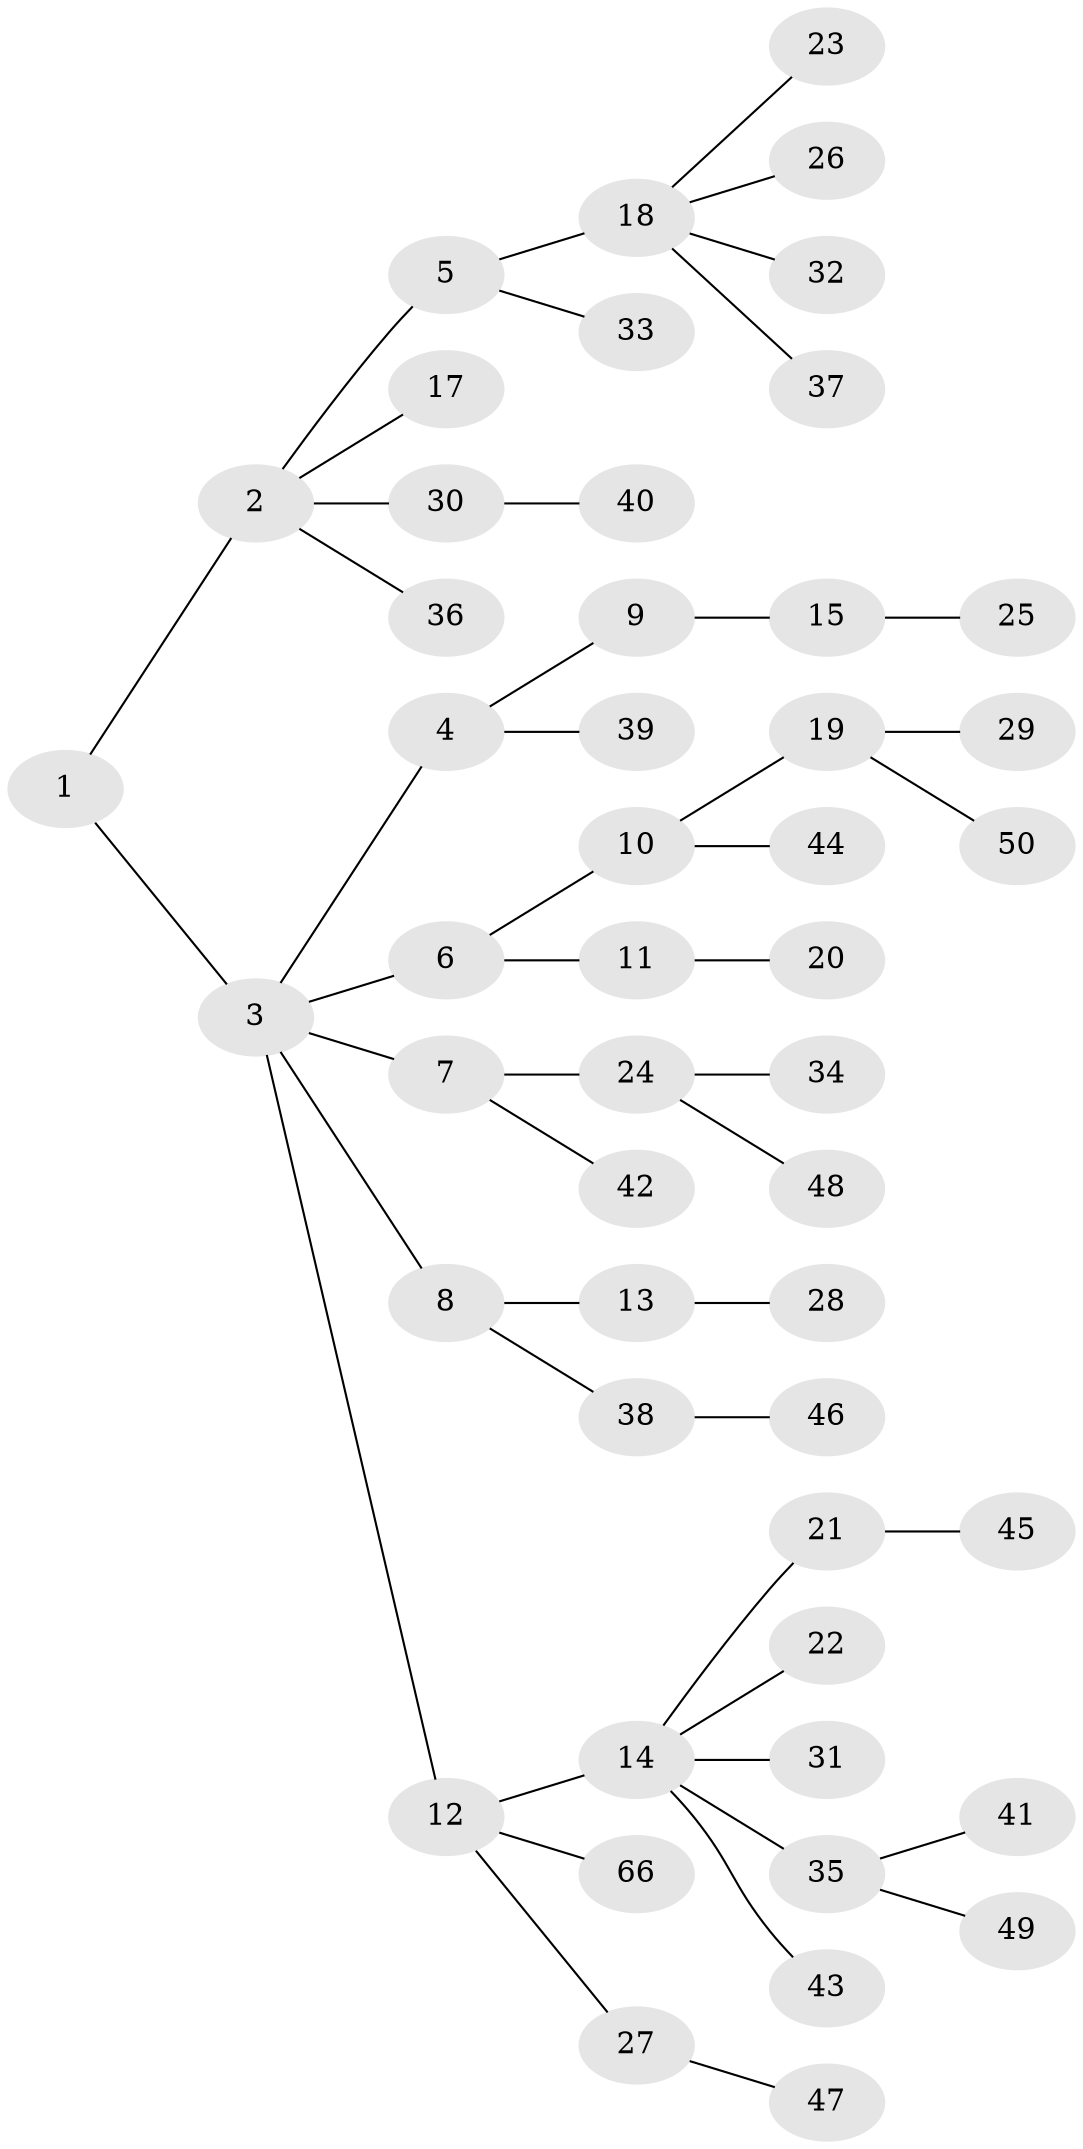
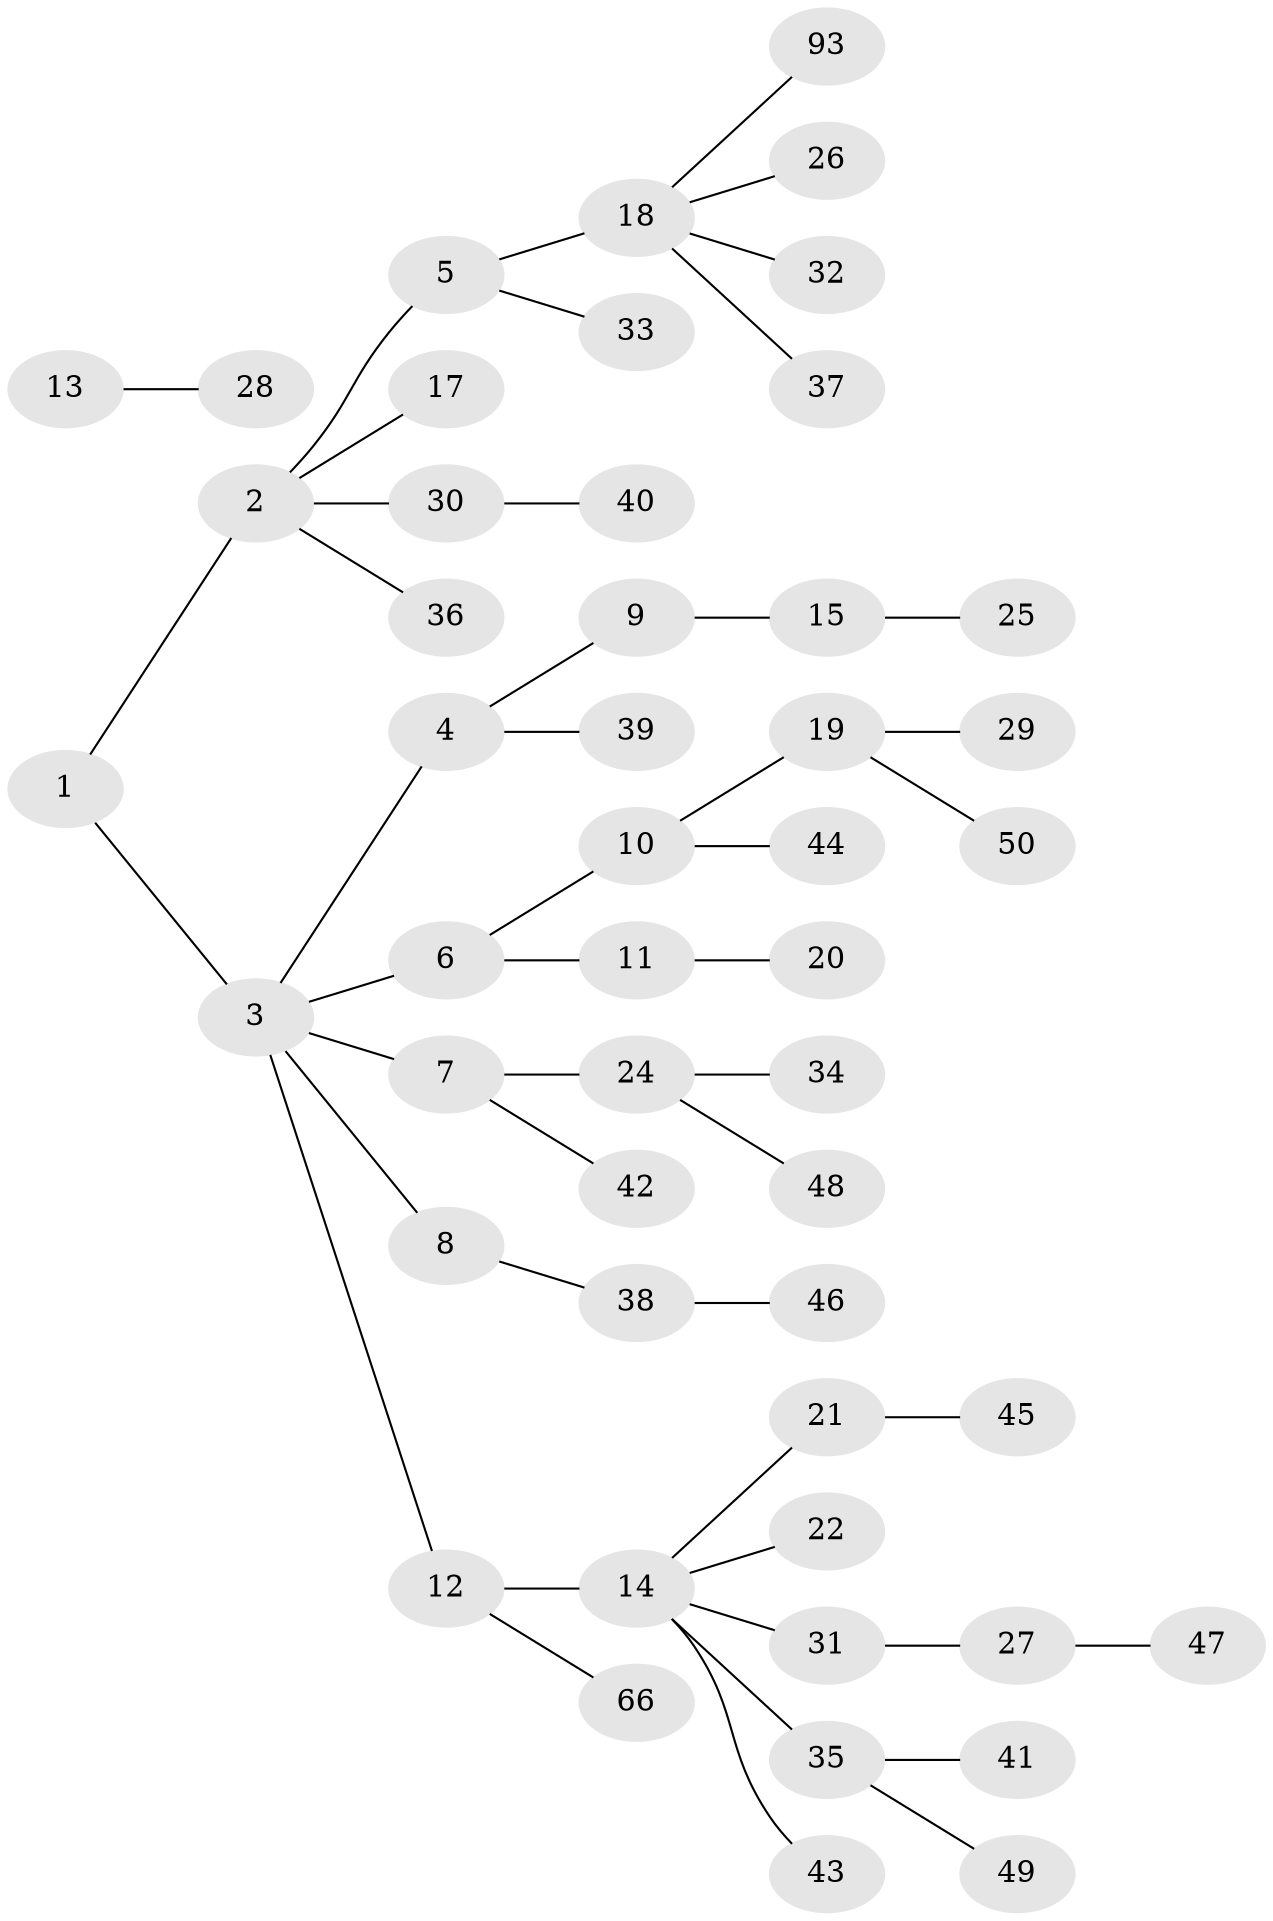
node "23": label "23" -> "93"
edge "8" -- "13": removed
edge "12" -- "27": now "31" -- "27"
